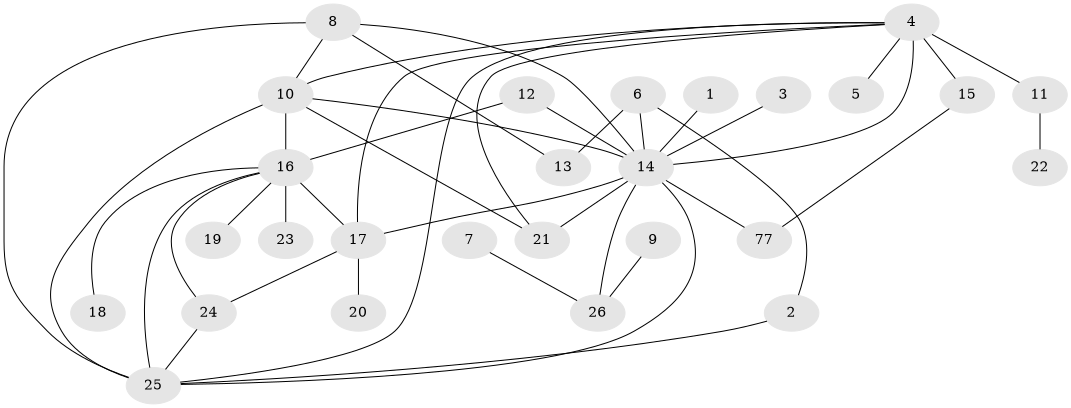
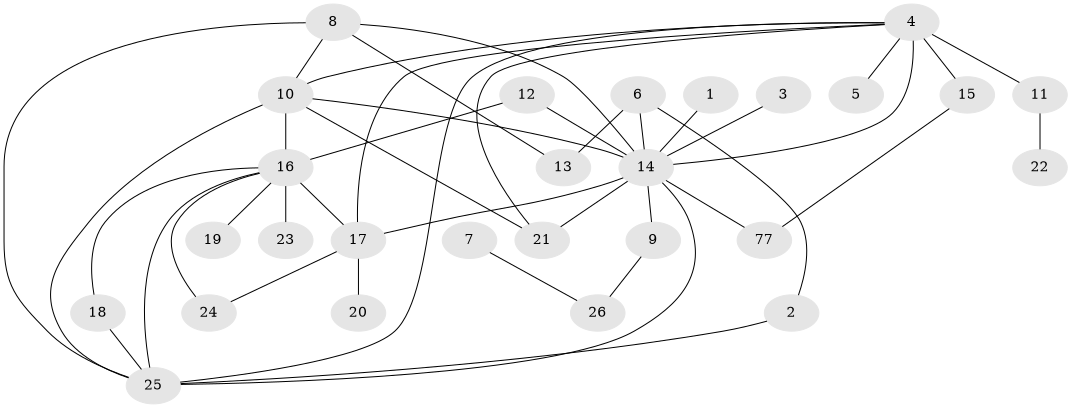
edge "14" -- "26": now "14" -- "9"
edge "24" -- "25": now "18" -- "25"
